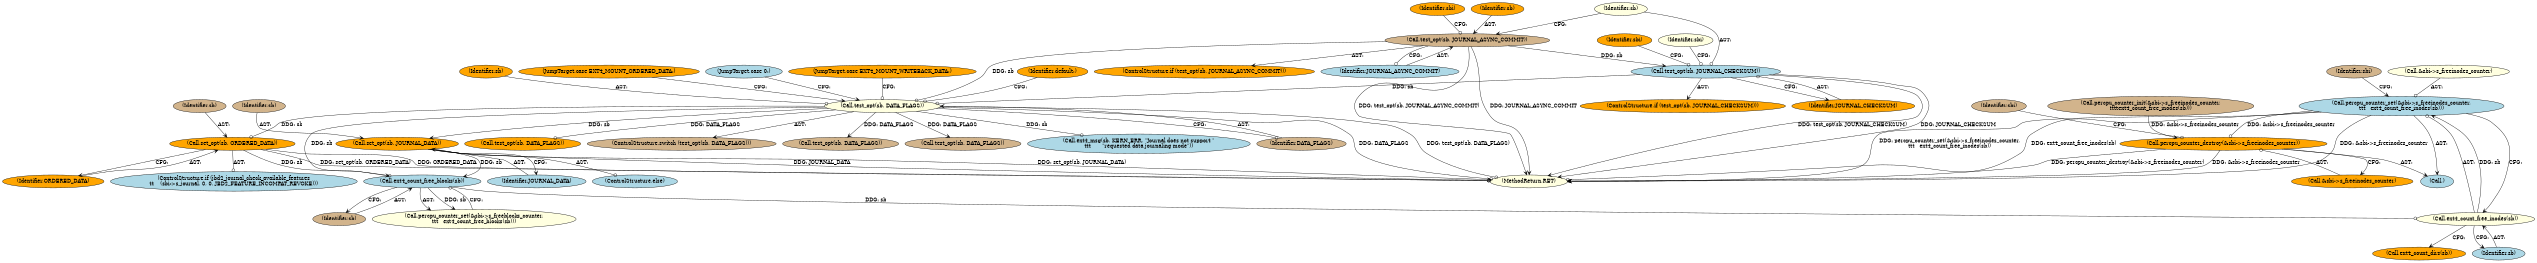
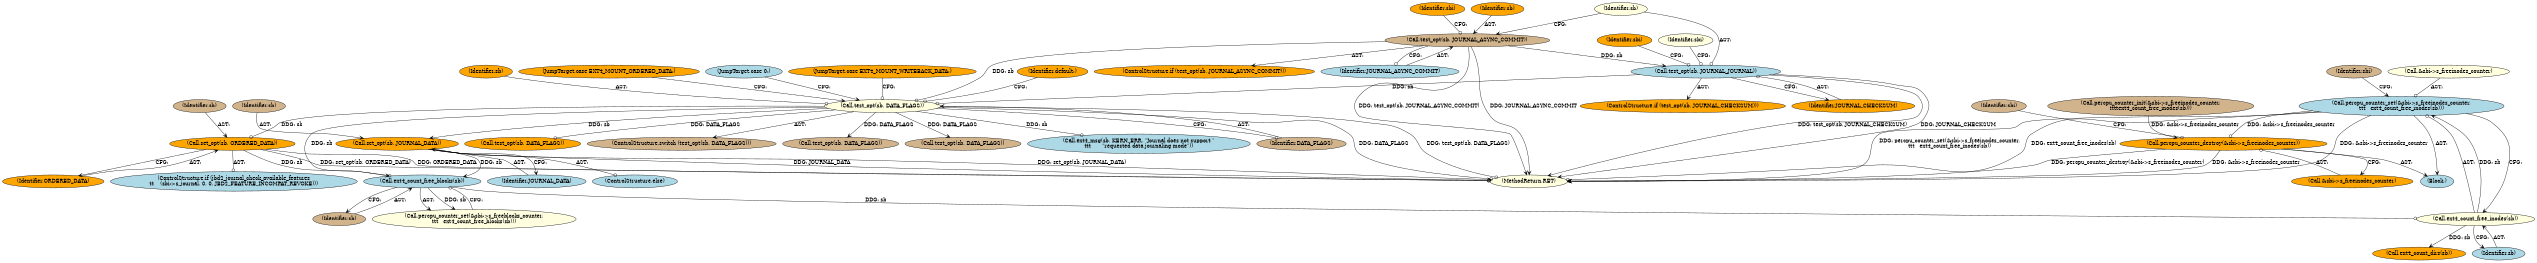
node "(Call,test_opt(sb, JOURNAL_CHECKSUM))": label "(Call,test_opt(sb, JOURNAL_CHECKSUM))" -> "(Call,test_opt(sb, JOURNAL_JOURNAL))"
node "(Call,)": label "(Call,)" -> "(Block,)"
edge "(Call,ext4_count_free_inodes(sb))" -> "(Call,ext4_count_dirs(sb))": label "CFG: " -> "DDG: sb"
